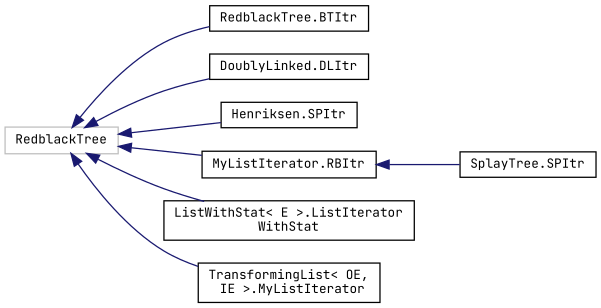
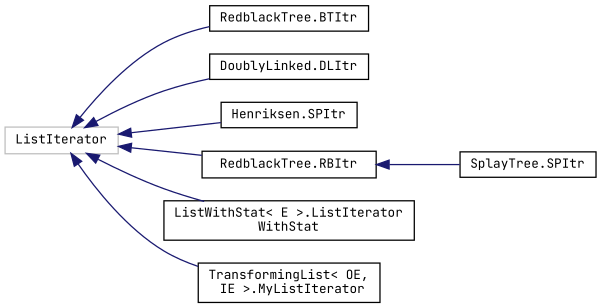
node "RedblackTree": label "RedblackTree" -> "ListIterator"
node "MyListIterator.RBItr": label "MyListIterator.RBItr" -> "RedblackTree.RBItr"
